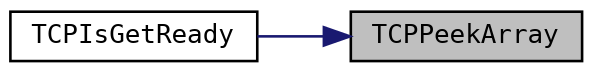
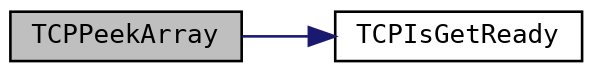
edge "TCPIsGetReady" -> "TCPPeekArray": reversed
